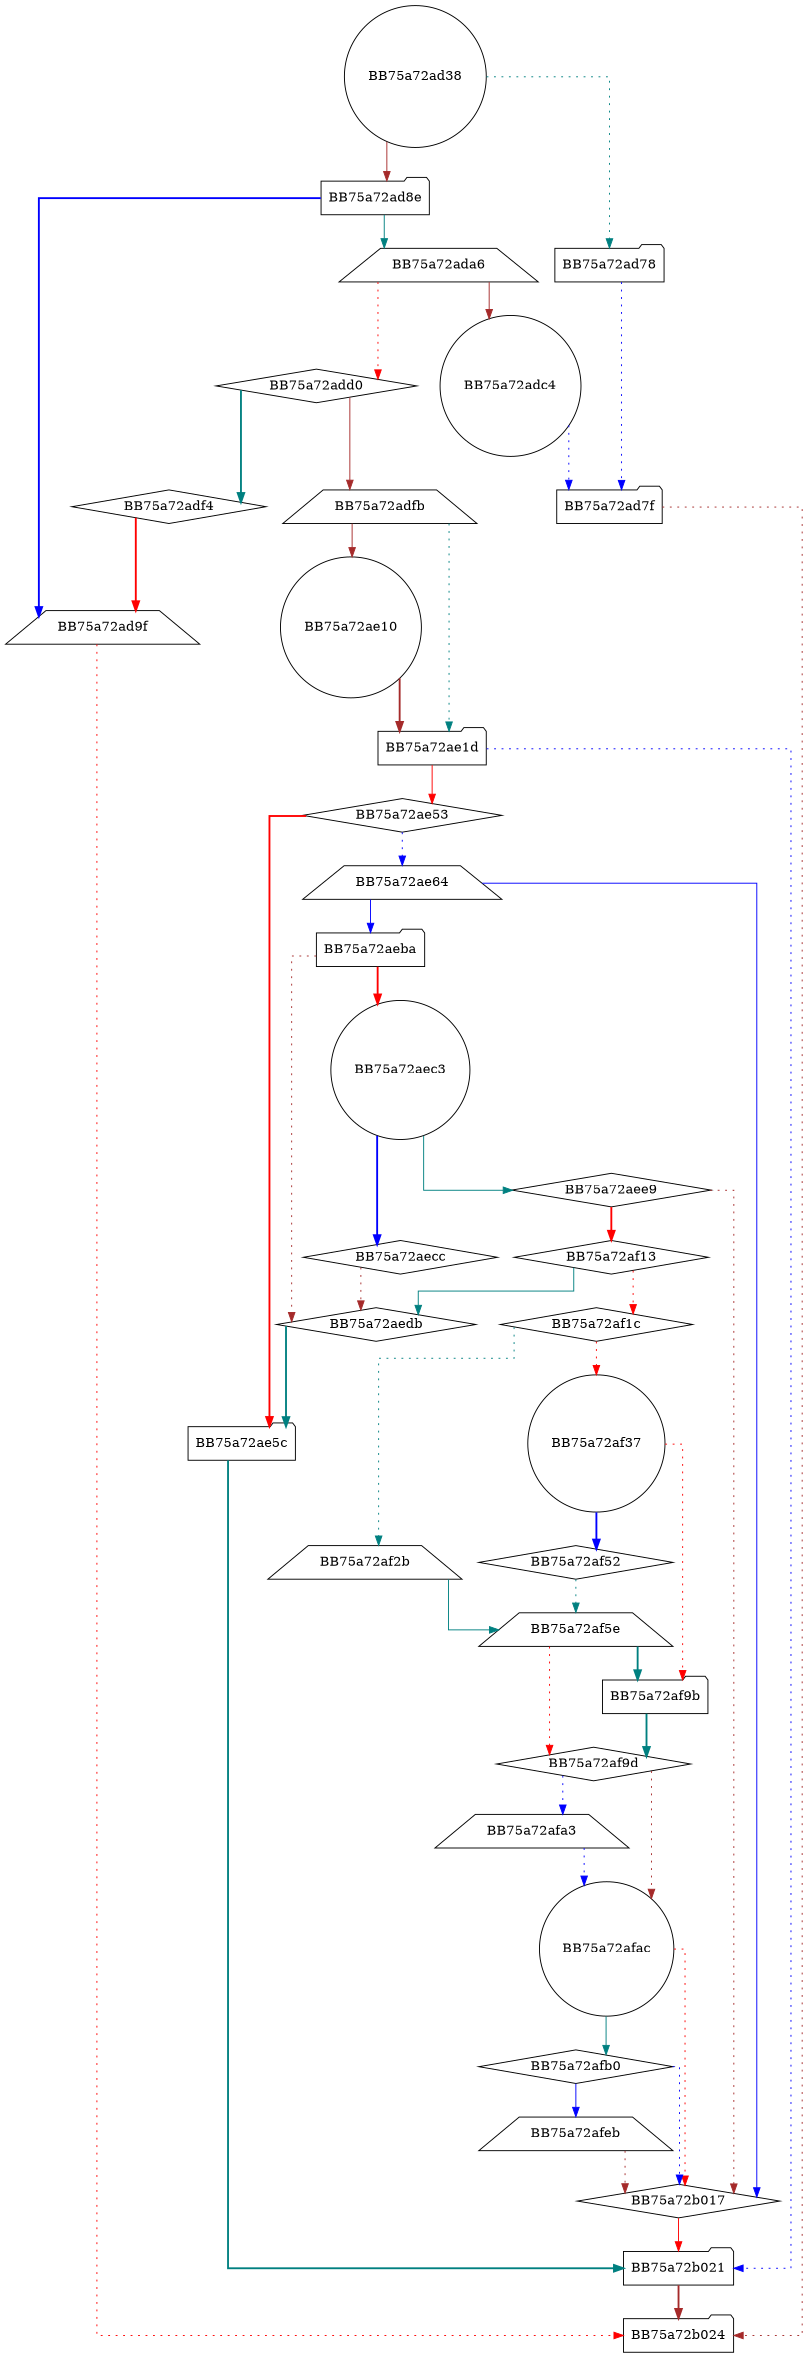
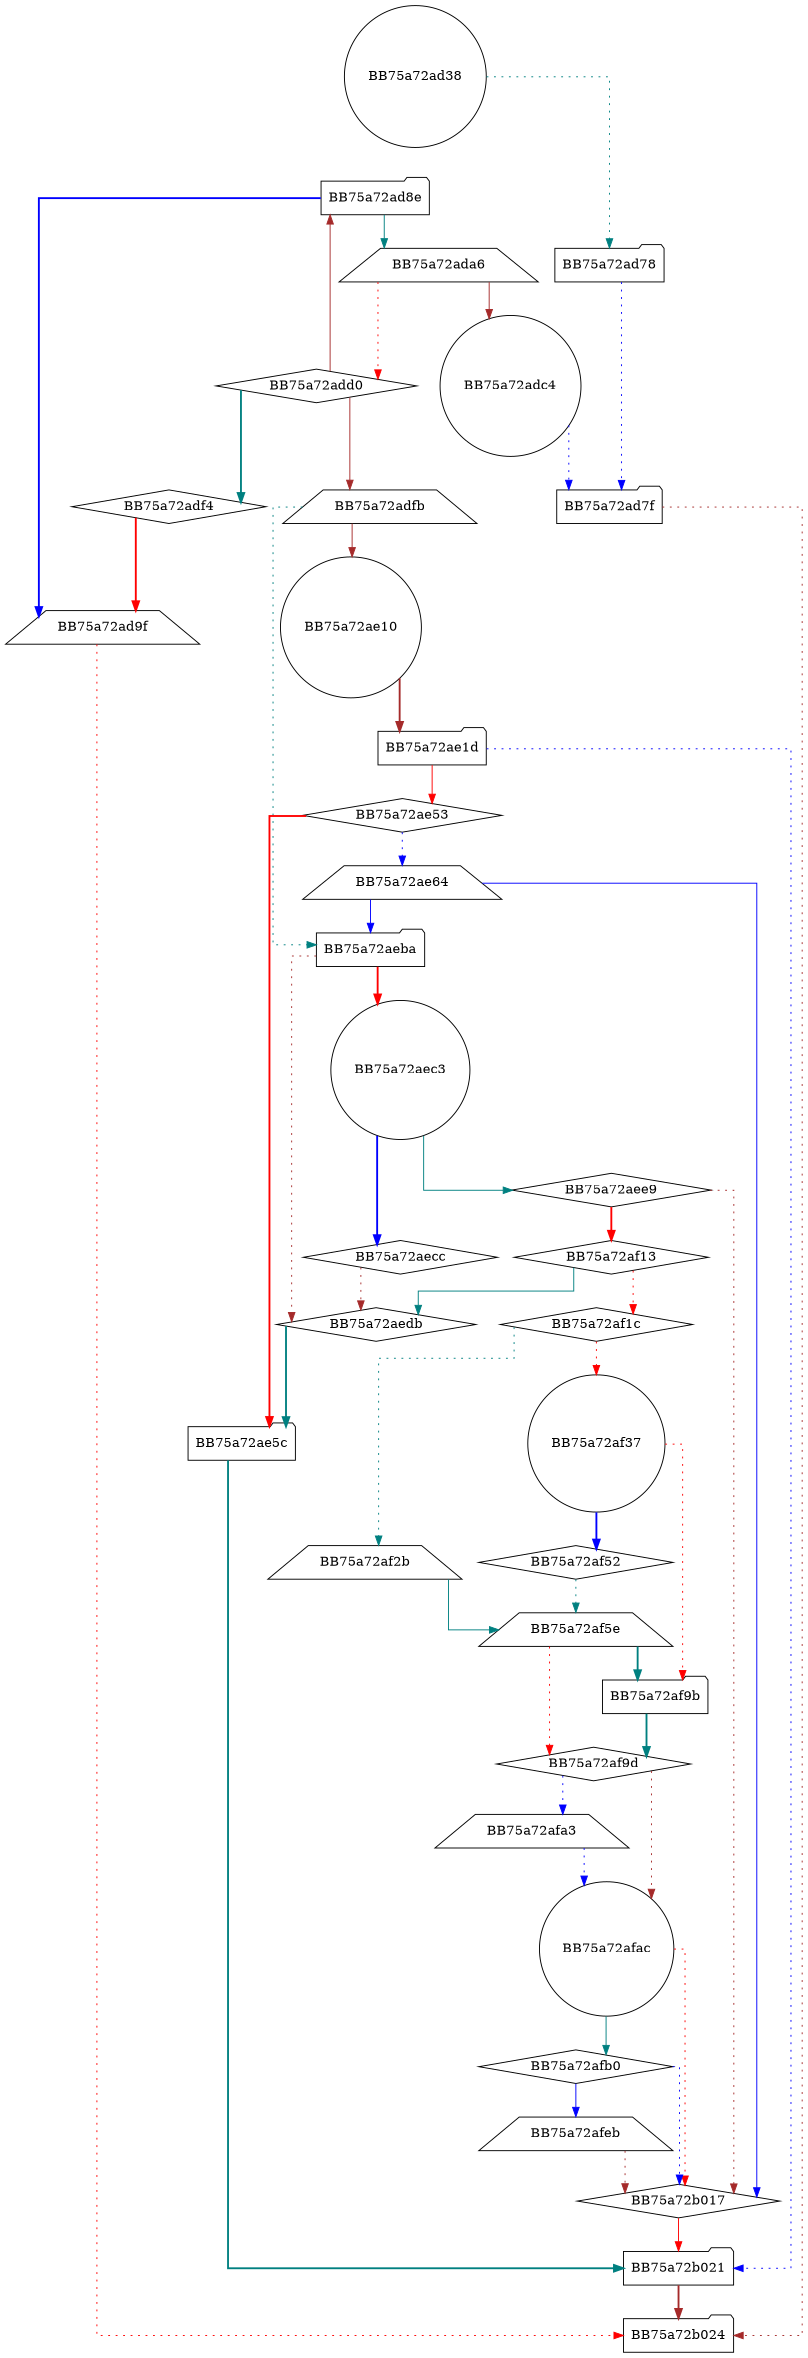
edge "BB75a72ad38" -> "BB75a72ad8e": now "BB75a72add0" -> "BB75a72ad8e"
edge "BB75a72adfb" -> "BB75a72ae1d": now "BB75a72adfb" -> "BB75a72aeba"
